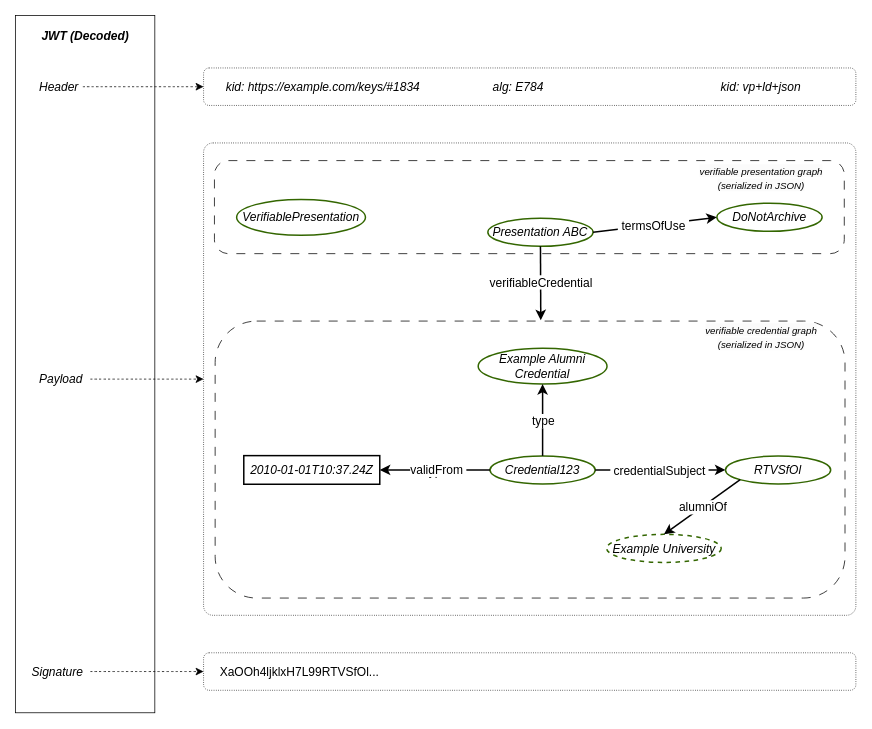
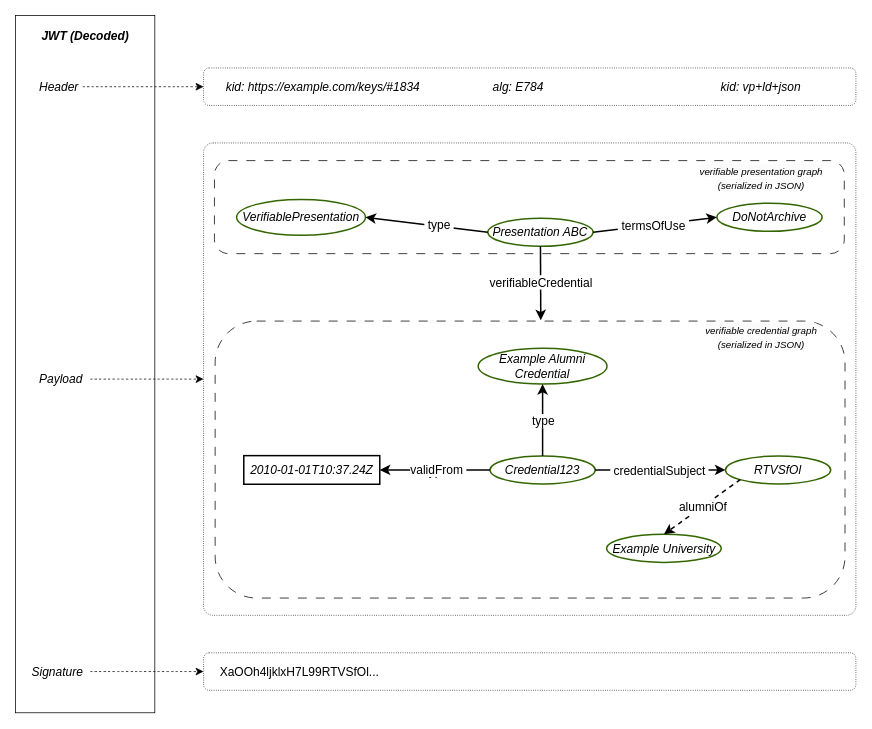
edge "Presentation ABC" -> "VerifiablePresentation": added, label "type"
edge "RTVSfOl" -> "Example University": style solid -> dashed
node "Example University": style dashed -> solid
